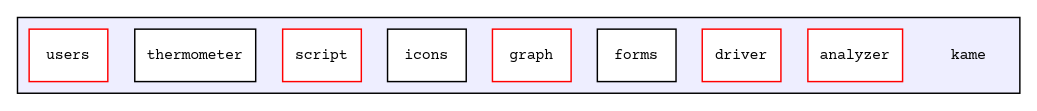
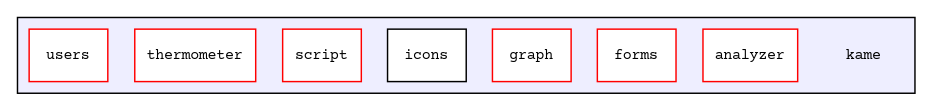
node "thermometer": color black -> red
node "forms": color black -> red
node "driver": removed
